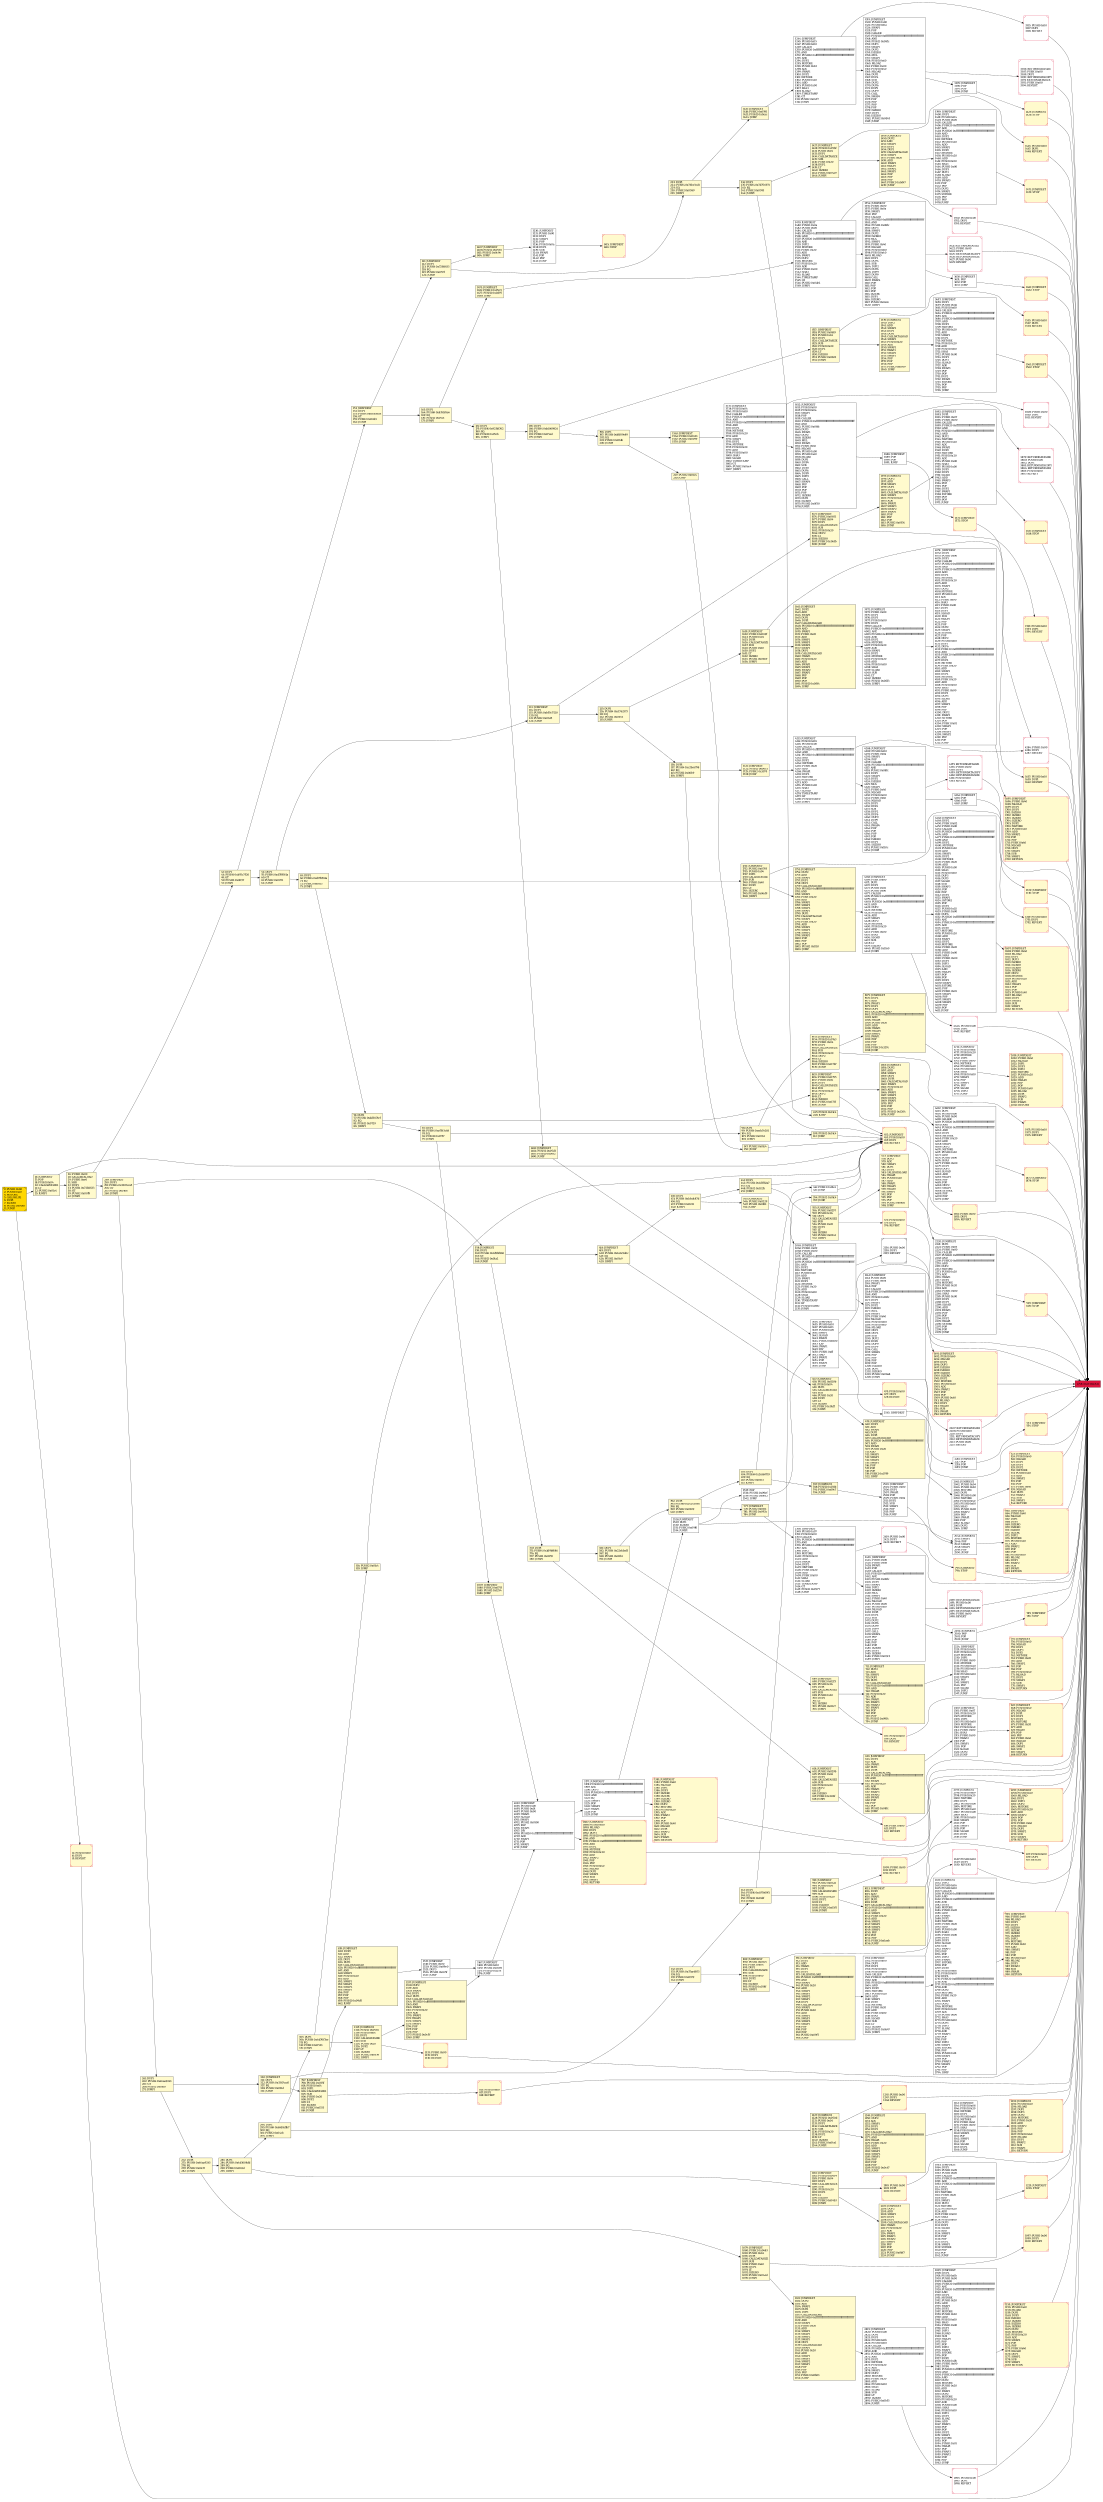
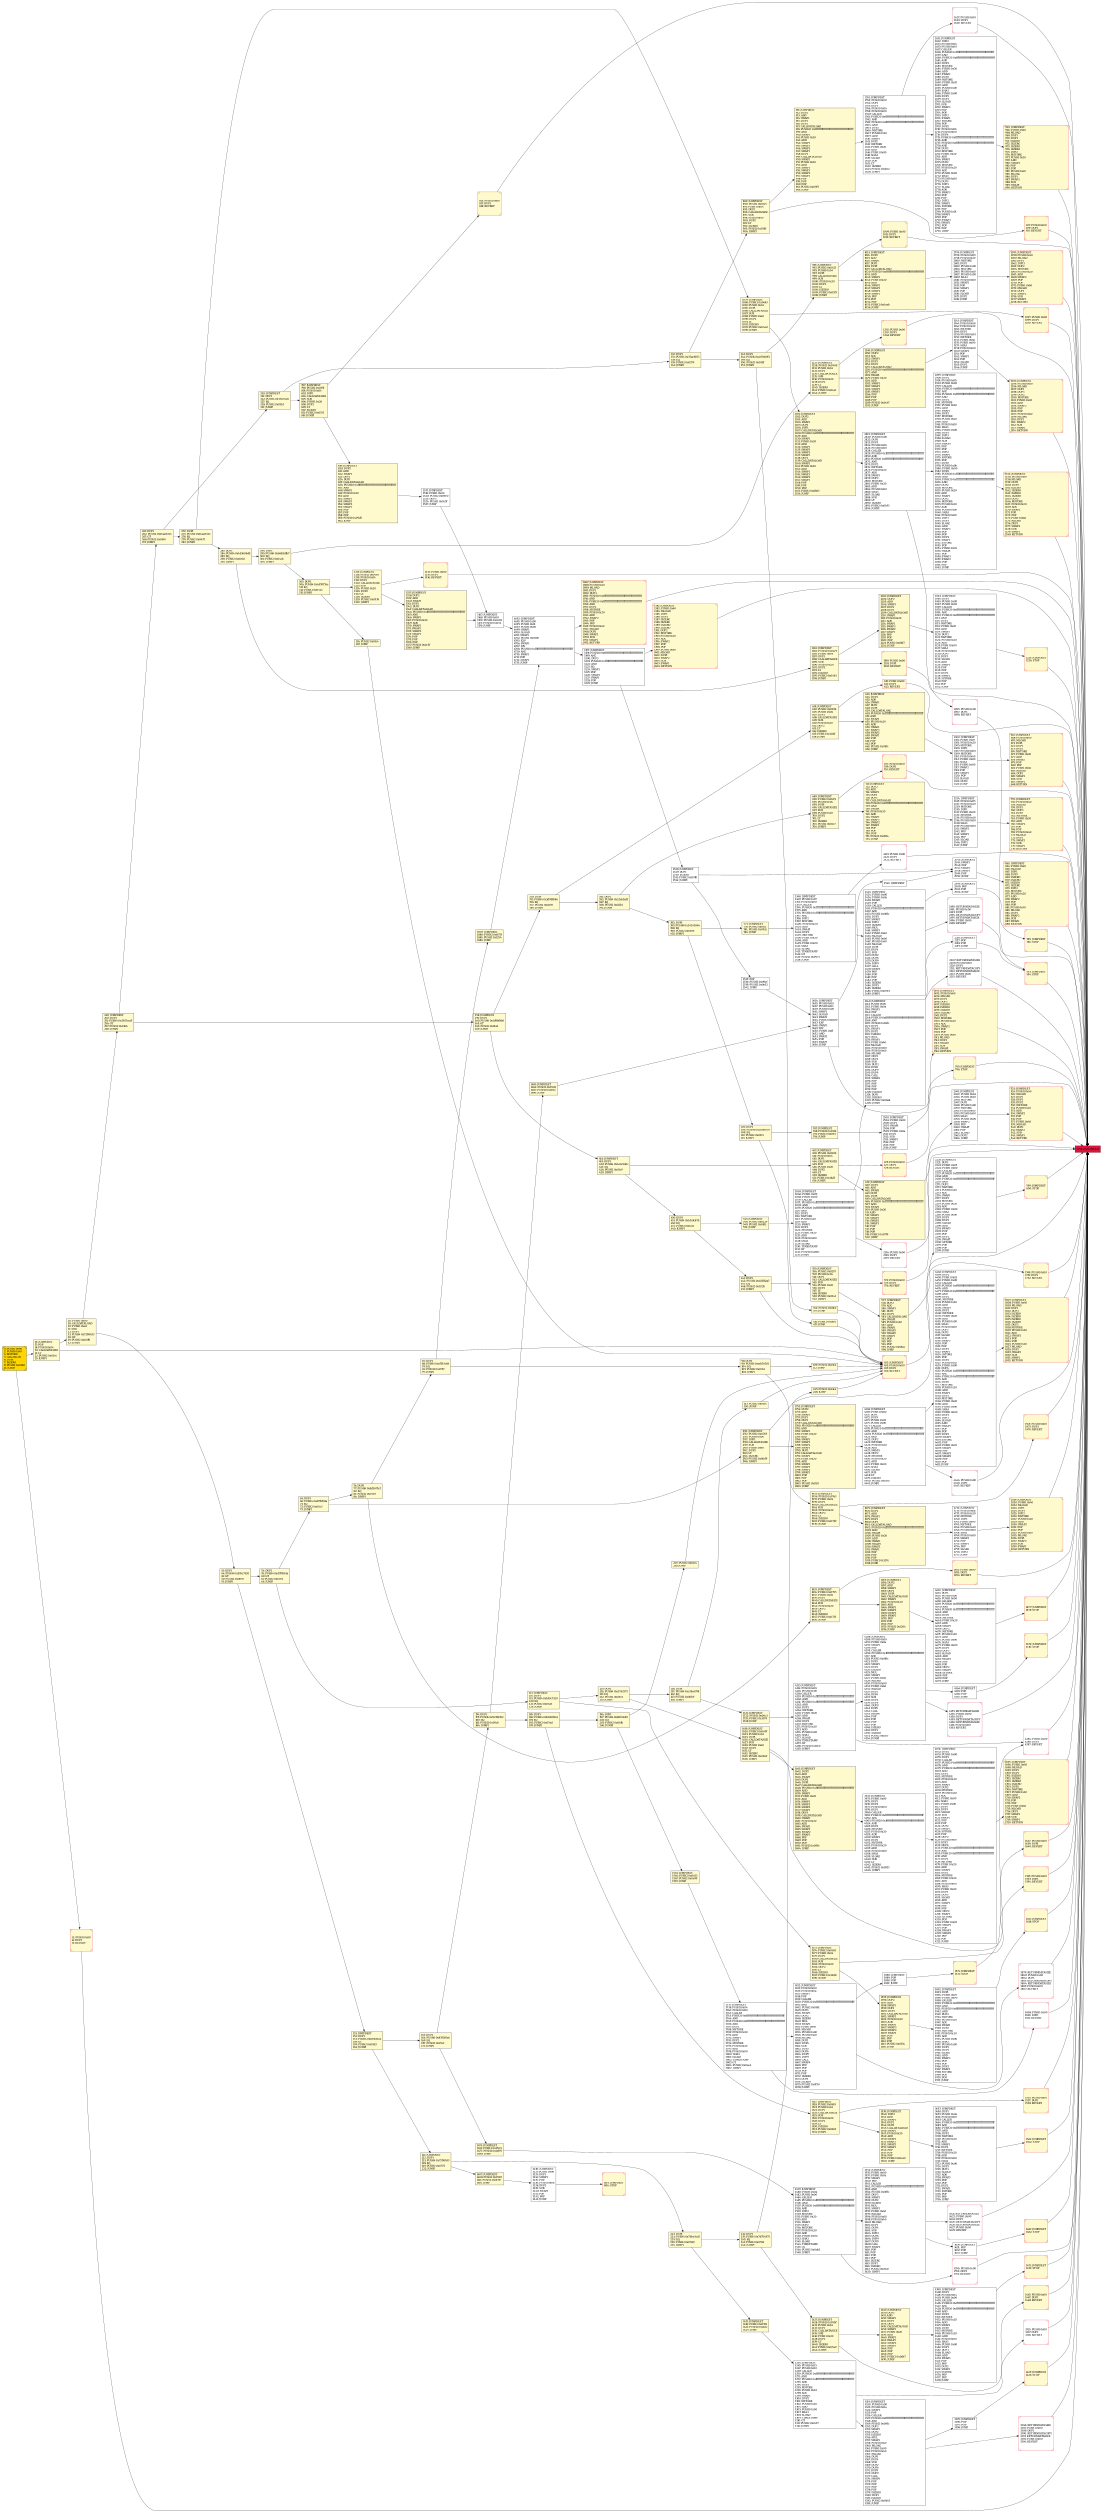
node "414: PUSH2 0x01c4 417: JUMP": fillcolor white -> lemonchiffon
node "2136: PUSH1 0x00 2138: DUP1 2139: REVERT": color black -> crimson
node "619: PUSH1 0x00 621: DUP1 622: REVERT": shape Msquare -> box
edge "2895: PUSH1 0x00 2897: DUP1 2898: REVERT" -> "4758: EXIT BLOCK": now "2895: PUSH1 0x00 2897: DUP1 2898: REVERT" -> "553: JUMPDEST 554: STOP"
